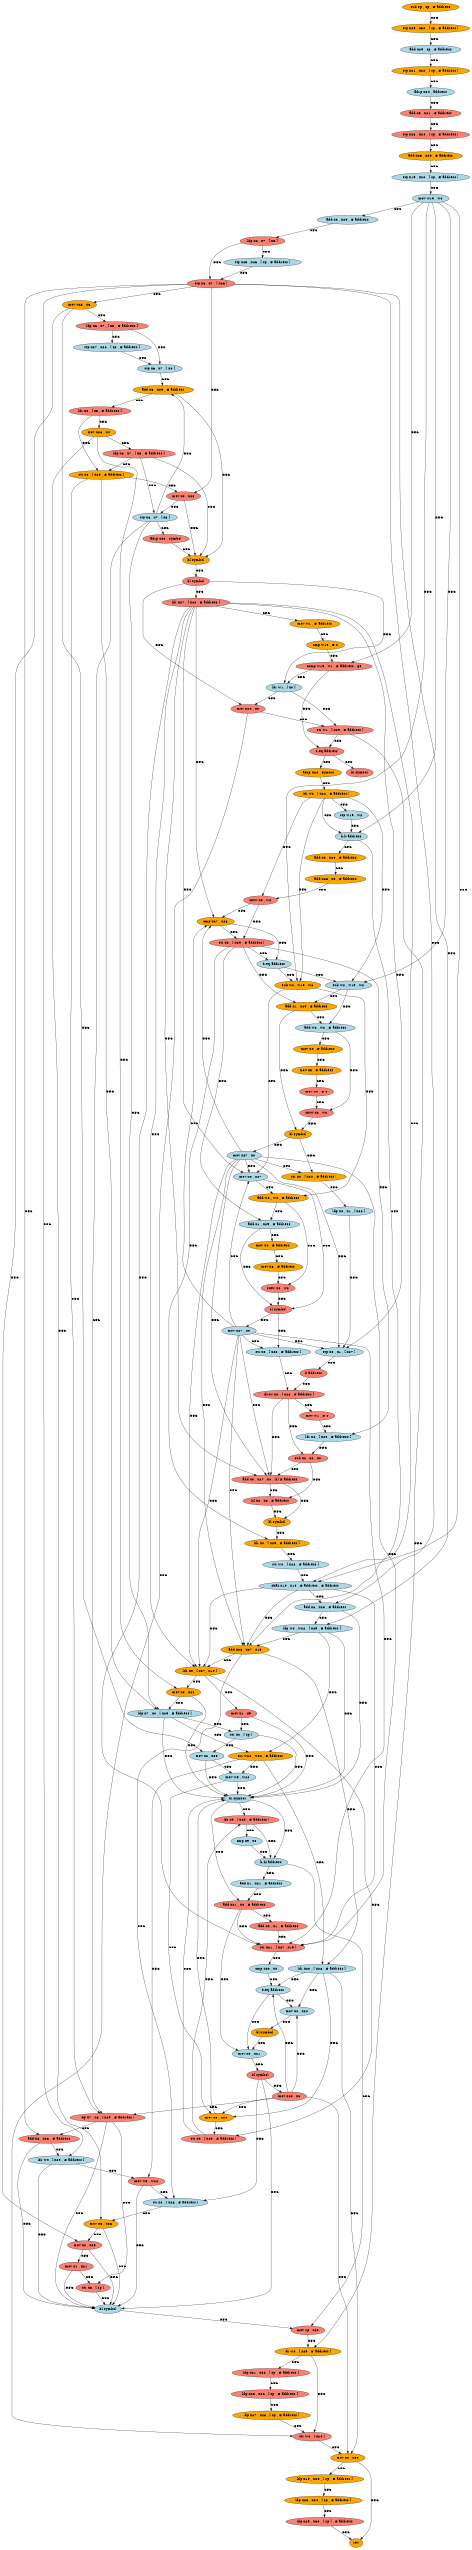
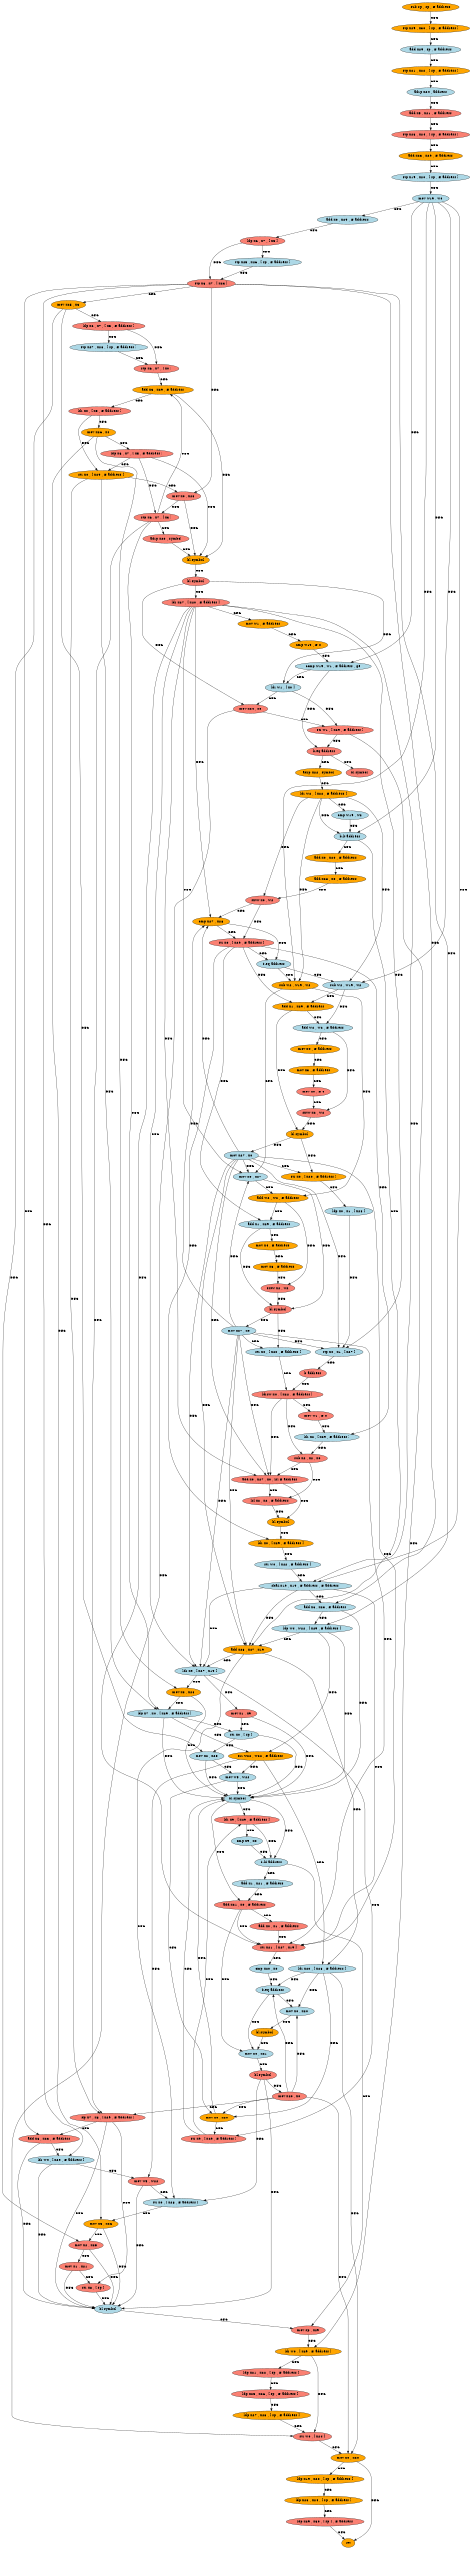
node "stp x6 , x7 , [ x0 ]": fillcolor lightblue -> salmon
node "stp x6 , x7 , [ x3 ]": fillcolor lightblue -> salmon
node "ccmp w19 , w1 , # address , ge": fillcolor salmon -> lightblue
edge "ldr w2 , [ x22 , # address ]" -> "b.lt address": label "CFG" -> "DFG"
node "stp w19 , w2": label "stp w19 , w2" -> "cmp w19 , w2"
edge "stp x6 , x7 , [ x3 ]" -> "ldp x7 , x8 , [ x29 , # address ]": label "CFG" -> "DFG"
node "ldr x9 , [ x27 , x19 ]": fillcolor orange -> lightblue
